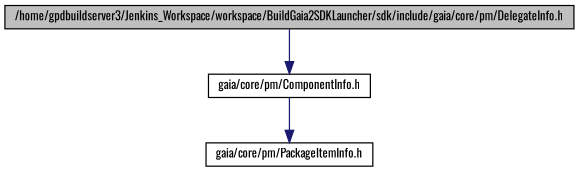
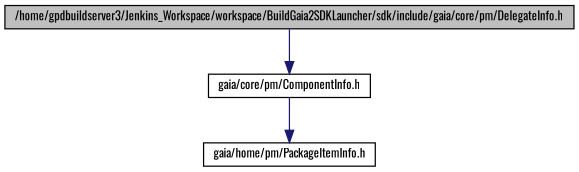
node "gaia/core/pm/PackageItemInfo.h": label "gaia/core/pm/PackageItemInfo.h" -> "gaia/home/pm/PackageItemInfo.h"
